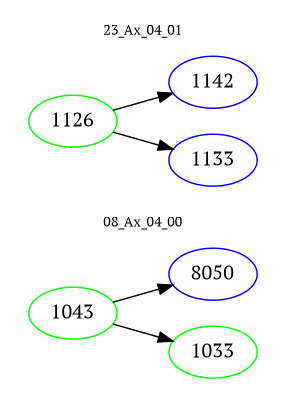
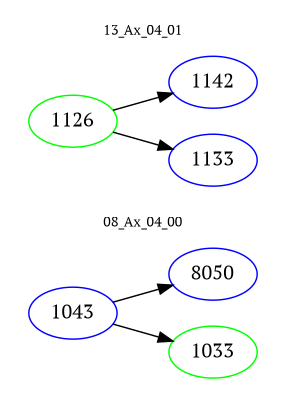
cluster "23_Ax_04_01": label "23_Ax_04_01" -> "13_Ax_04_01"
node "1043": color green -> blue
